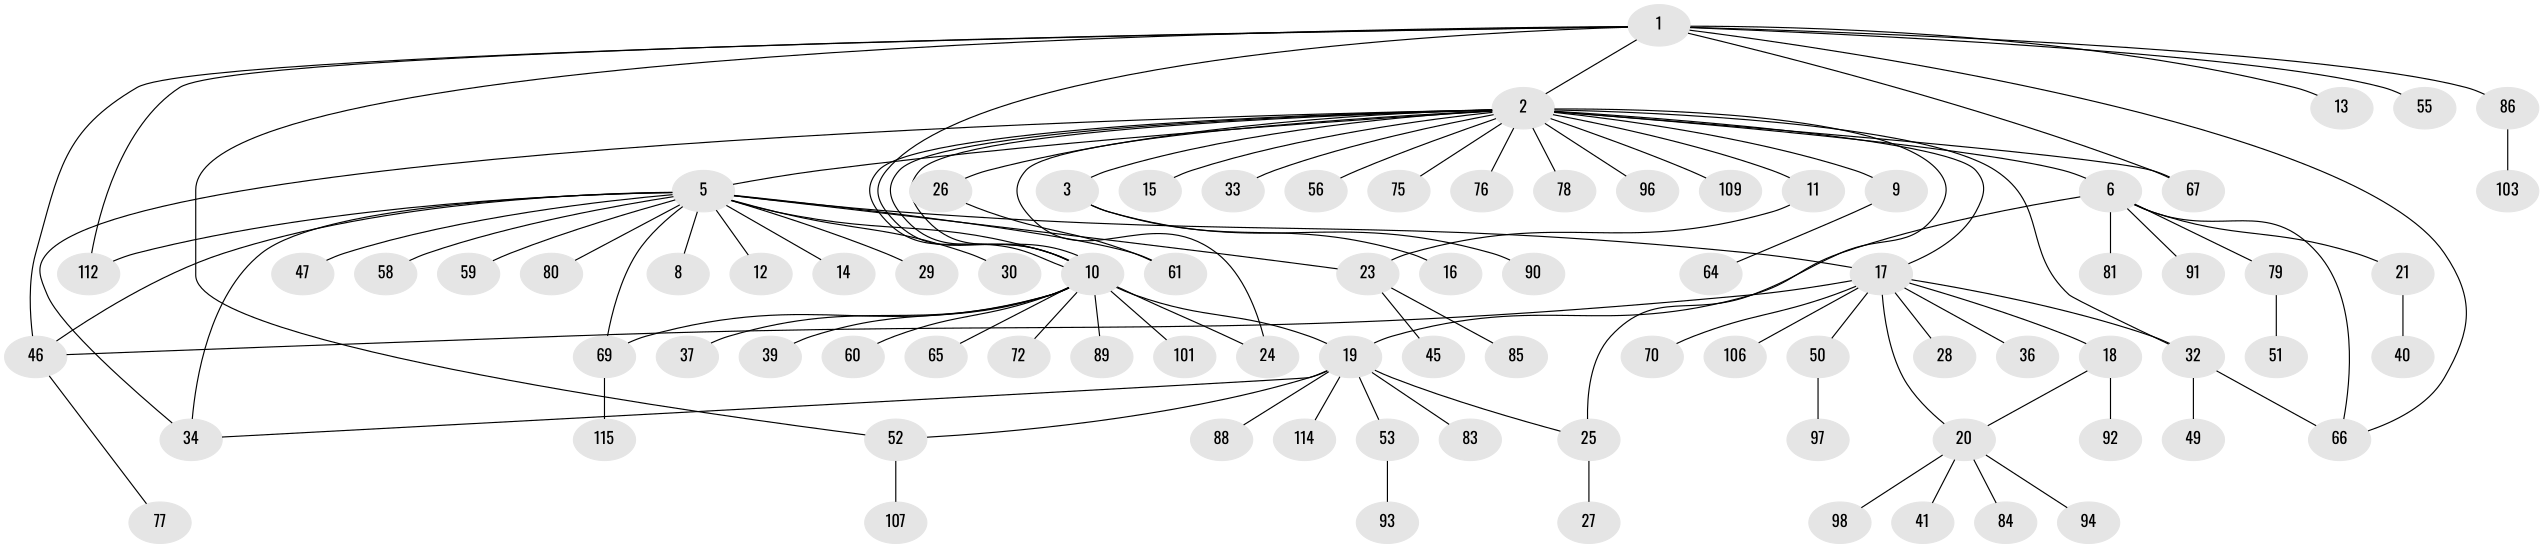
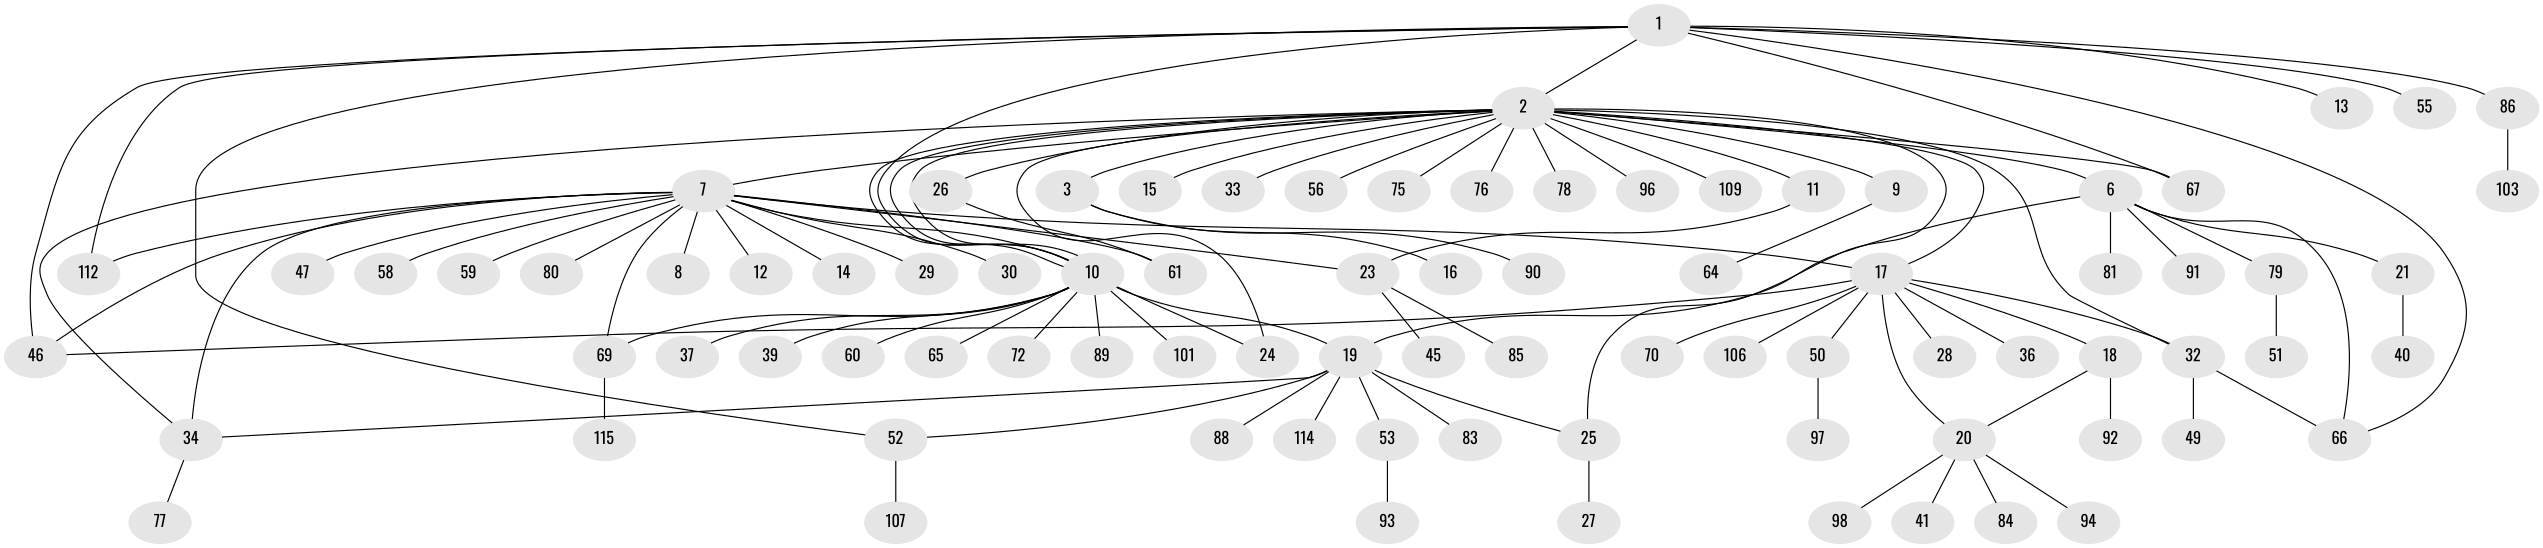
node "5": label "5" -> "7"
edge "46" -- "77": now "34" -- "77"
